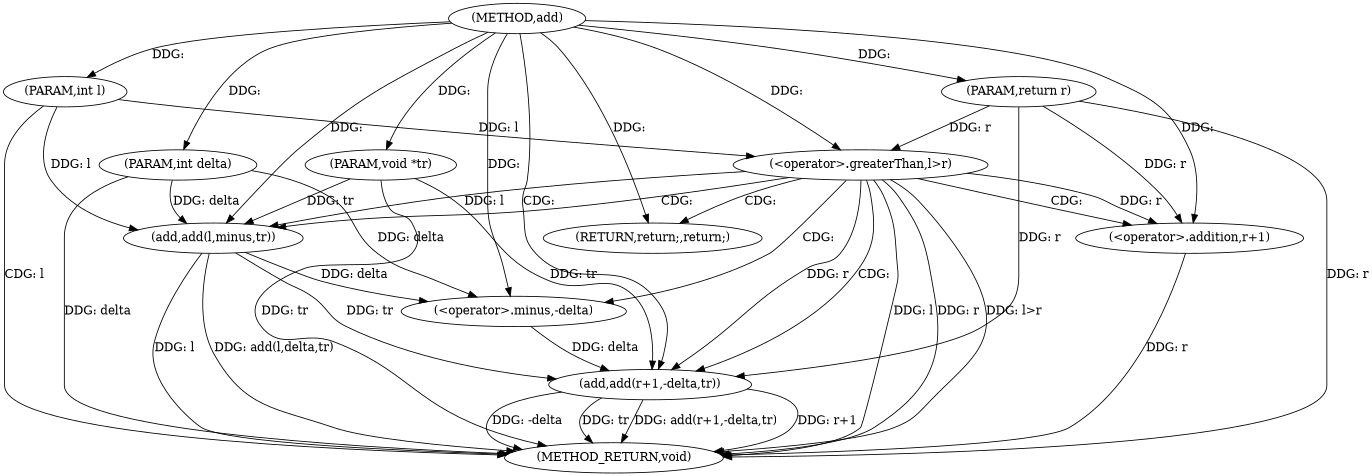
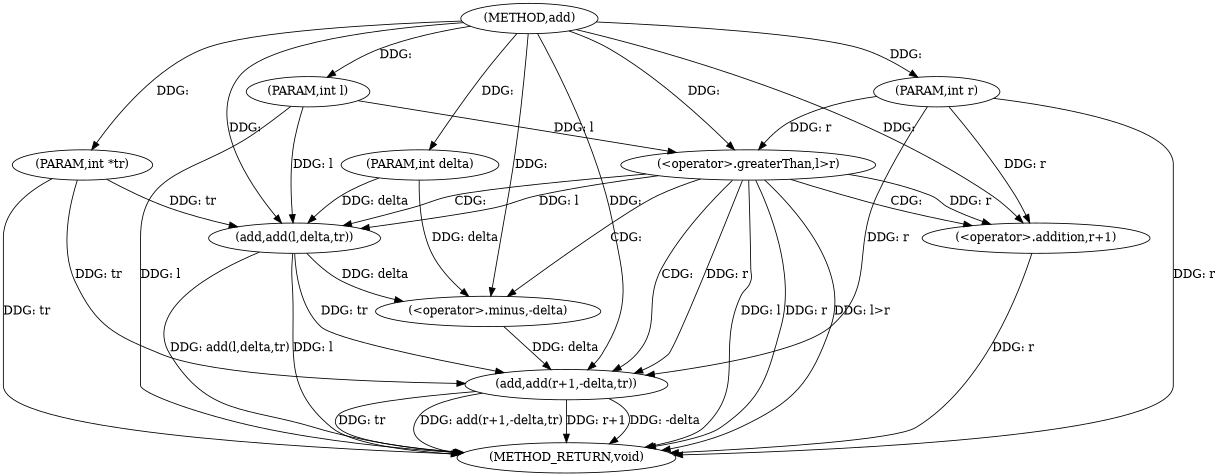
node "(PARAM,return r)": label "(PARAM,return r)" -> "(PARAM,int r)"
node "(PARAM,void *tr)": label "(PARAM,void *tr)" -> "(PARAM,int *tr)"
edge "(METHOD,add)" -> "(add,add(r+1,-delta,tr))": label "CDG: " -> "DDG: "
node "(add,add(l,minus,tr))": label "(add,add(l,minus,tr))" -> "(add,add(l,delta,tr))"
node "(RETURN,return;,return;)": removed
edge "(PARAM,int l)" -> "(METHOD_RETURN,void)": label "CDG: l" -> "DDG: l"
edge "(PARAM,int delta)" -> "(METHOD_RETURN,void)": removed, label "DDG: delta"
